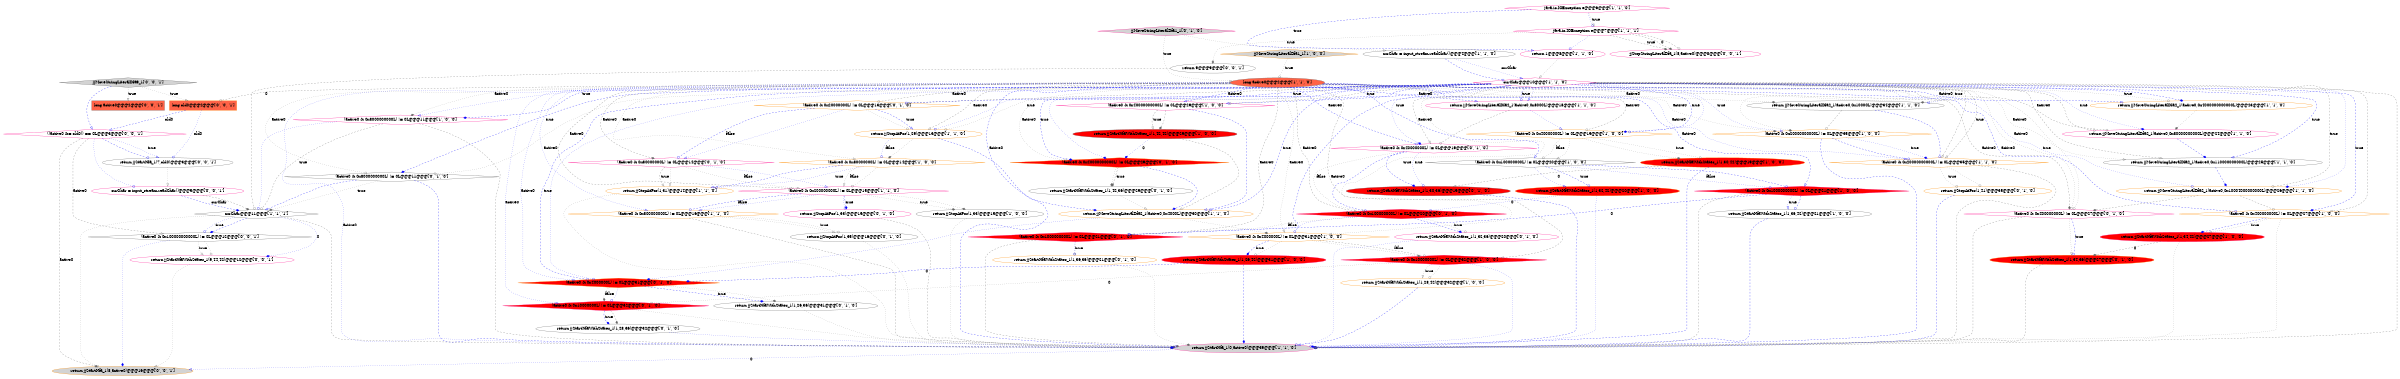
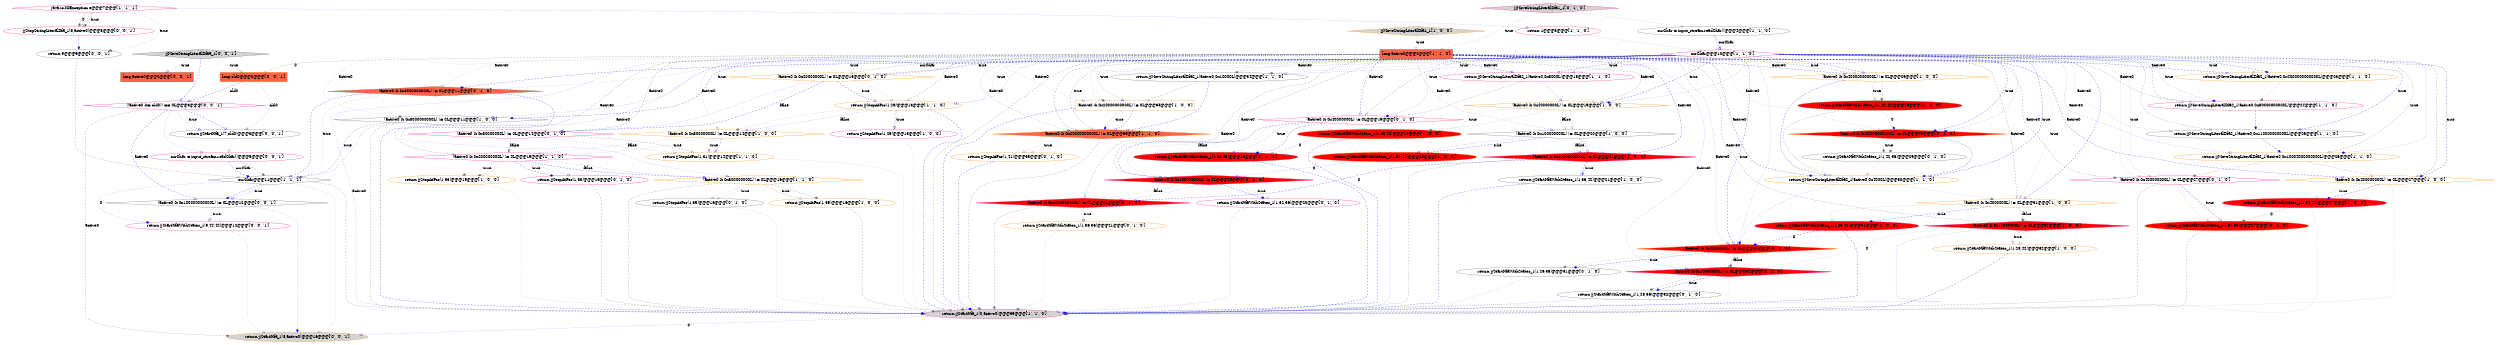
node "java.io.IOException e@@@6@@@['1', '1', '0']": removed
edge "jjStopStringLiteralDfa_1(8,active0)@@@8@@@['0', '0', '1']" -> "return 9@@@9@@@['0', '0', '1']": added
node "long active0@@@2@@@['1', '1', '0']": shape ellipse -> box
edge "jjMoveStringLiteralDfa9_1['0', '0', '1']" -> "long active0@@@2@@@['0', '0', '1']": color gray40 -> blue
edge "long active0@@@2@@@['1', '1', '0']" -> "(active0 & 0x20000000L) != 0L@@@13@@@['0', '1', '0']": label "active0" -> "curChar"
edge "long active0@@@2@@@['1', '1', '0']" -> "(active0 & 0x20000000000L) != 0L@@@35@@@['1', '0', '0']": arrowhead diamond -> onormal
node "(active0 & 0x40000000000L) != 0L@@@29@@@['1', '0', '0']": color deeppink -> darkorange
node "(active0 & 0x8000000000L) != 0L@@@11@@@['1', '0', '0']": color deeppink -> gray40
edge "long active0@@@2@@@['1', '1', '0']" -> "(active0 & 0x100000000L) != 0L@@@20@@@['1', '0', '0']": style dashed -> dotted
node "return jjStopAtPos(1,29)@@@13@@@['1', '0', '0']": added
node "(active0 & 0x20000000000L) != 0L@@@35@@@['1', '0', '0']": shape diamond -> box
edge "long active0@@@2@@@['1', '1', '0']" -> "(active0 & 0x4000000L) != 0L@@@31@@@['1', '0', '0']": style dotted -> dashed
node "(active0 & 0x20000000000L) != 0L@@@35@@@['1', '1', '0']": fillcolor white -> tomato
node "(active0 & 0x8000000000L) != 0L@@@11@@@['0', '1', '0']": fillcolor white -> tomato
node "return jjStopAtPos(1,35)@@@16@@@['1', '0', '0']": added
node "return jjStopAtPos(1,33)@@@15@@@['1', '0', '0']": color gray40 -> darkorange
edge "((active0 &= old0)) == 0L@@@3@@@['0', '0', '1']" -> "(active0 & 0x100000000000L) != 0L@@@12@@@['0', '0', '1']": color gray40 -> blue
